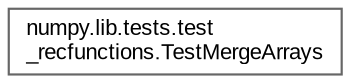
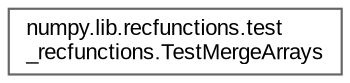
node "numpy.lib.tests.test _recfunctions.TestMergeArrays": label "numpy.lib.tests.test _recfunctions.TestMergeArrays" -> "numpy.lib.recfunctions.test _recfunctions.TestMergeArrays"
